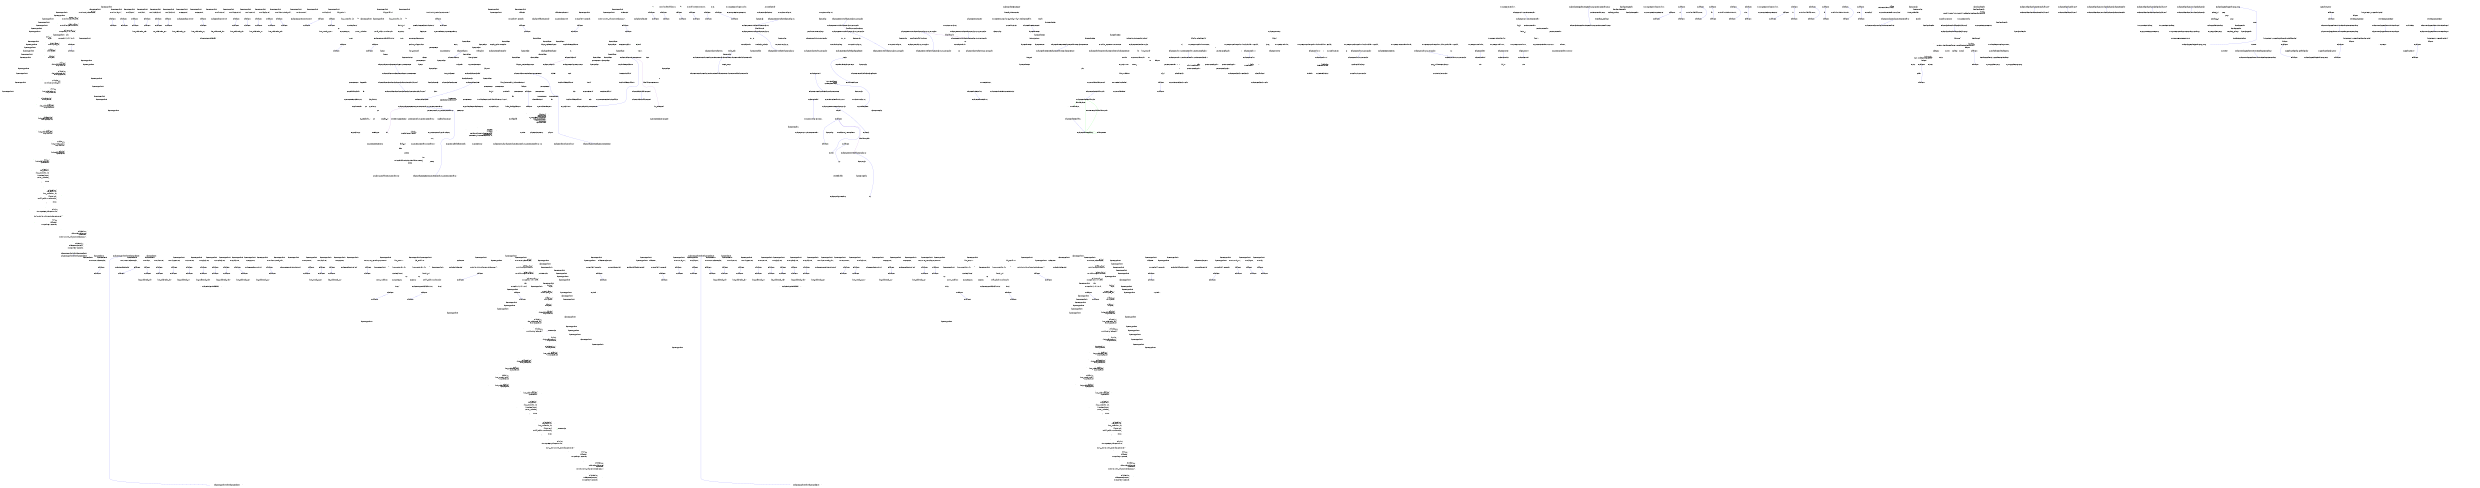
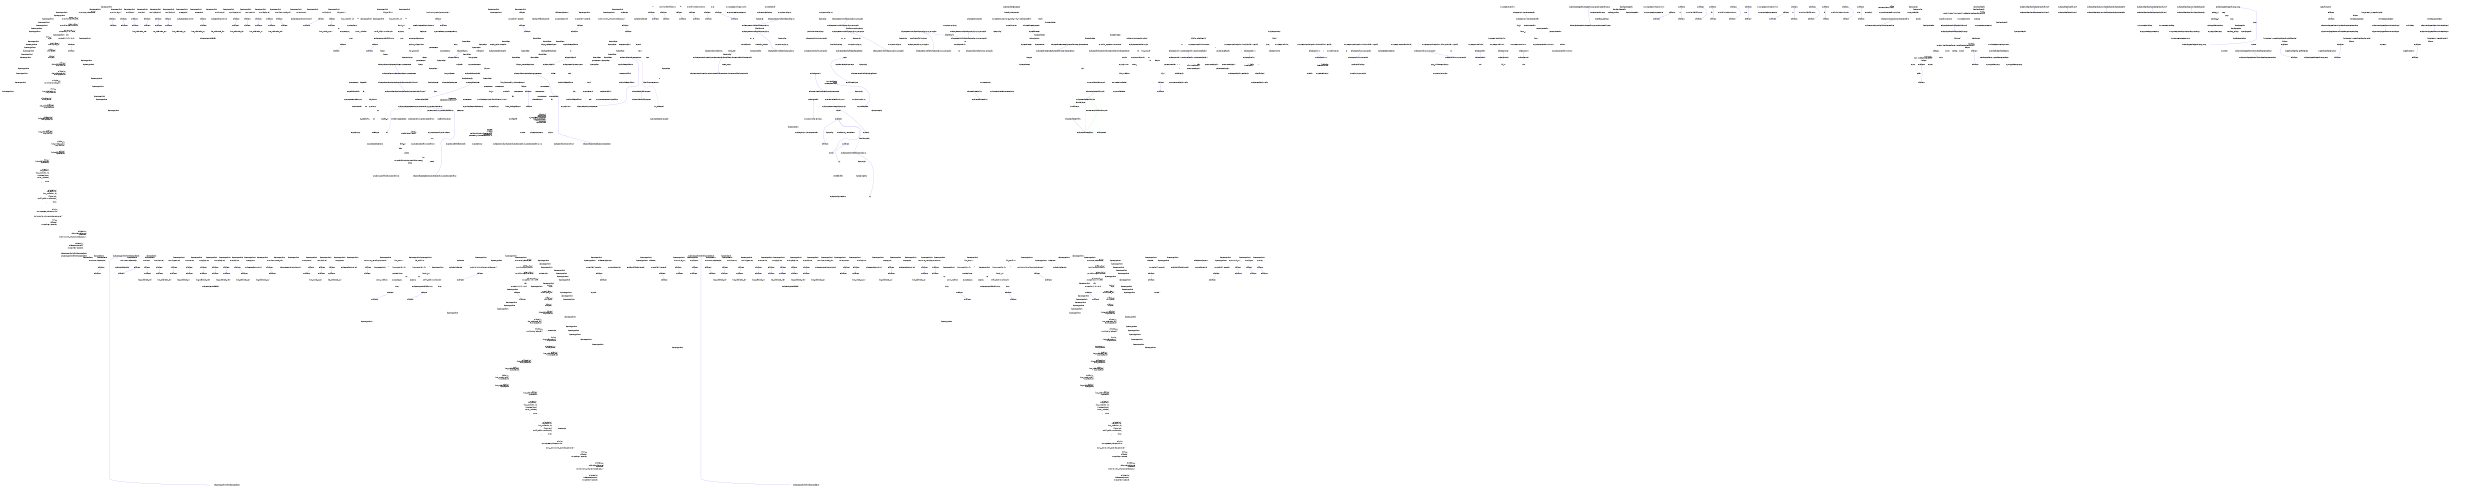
node "Entry object.GetType()": added
node "Entry System.Uri.IsCaseInsensitiveBaseOf(System.Uri)": removed
